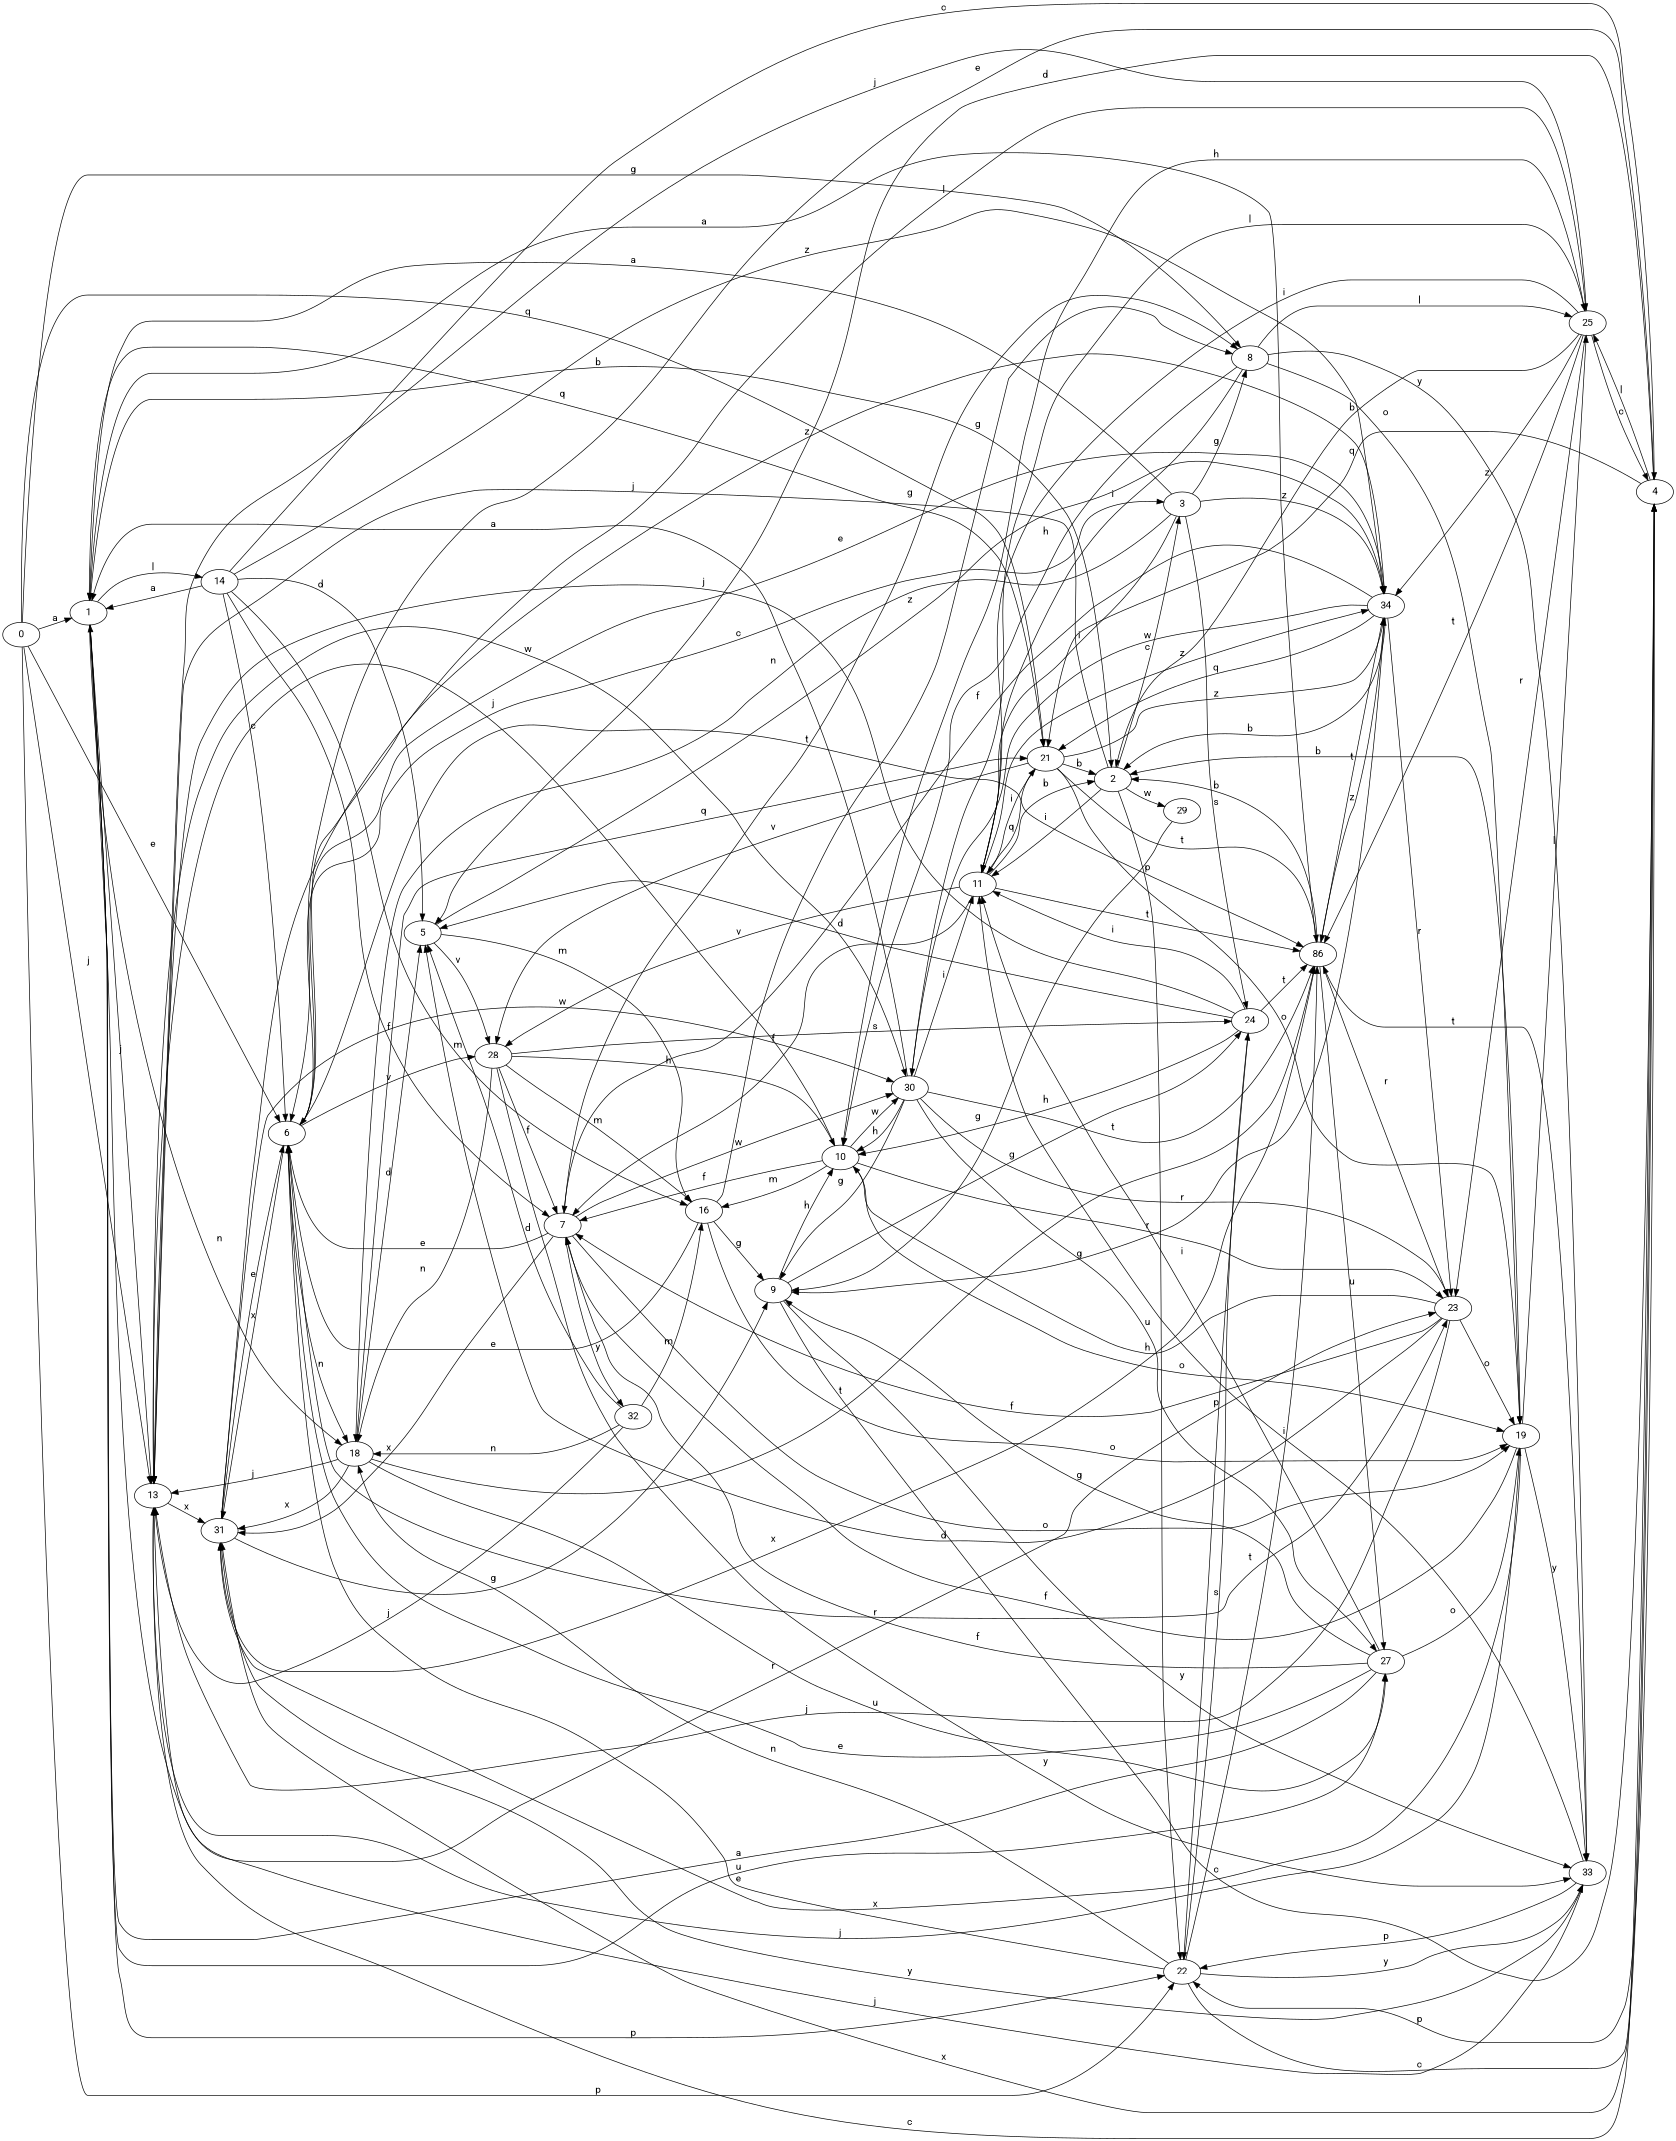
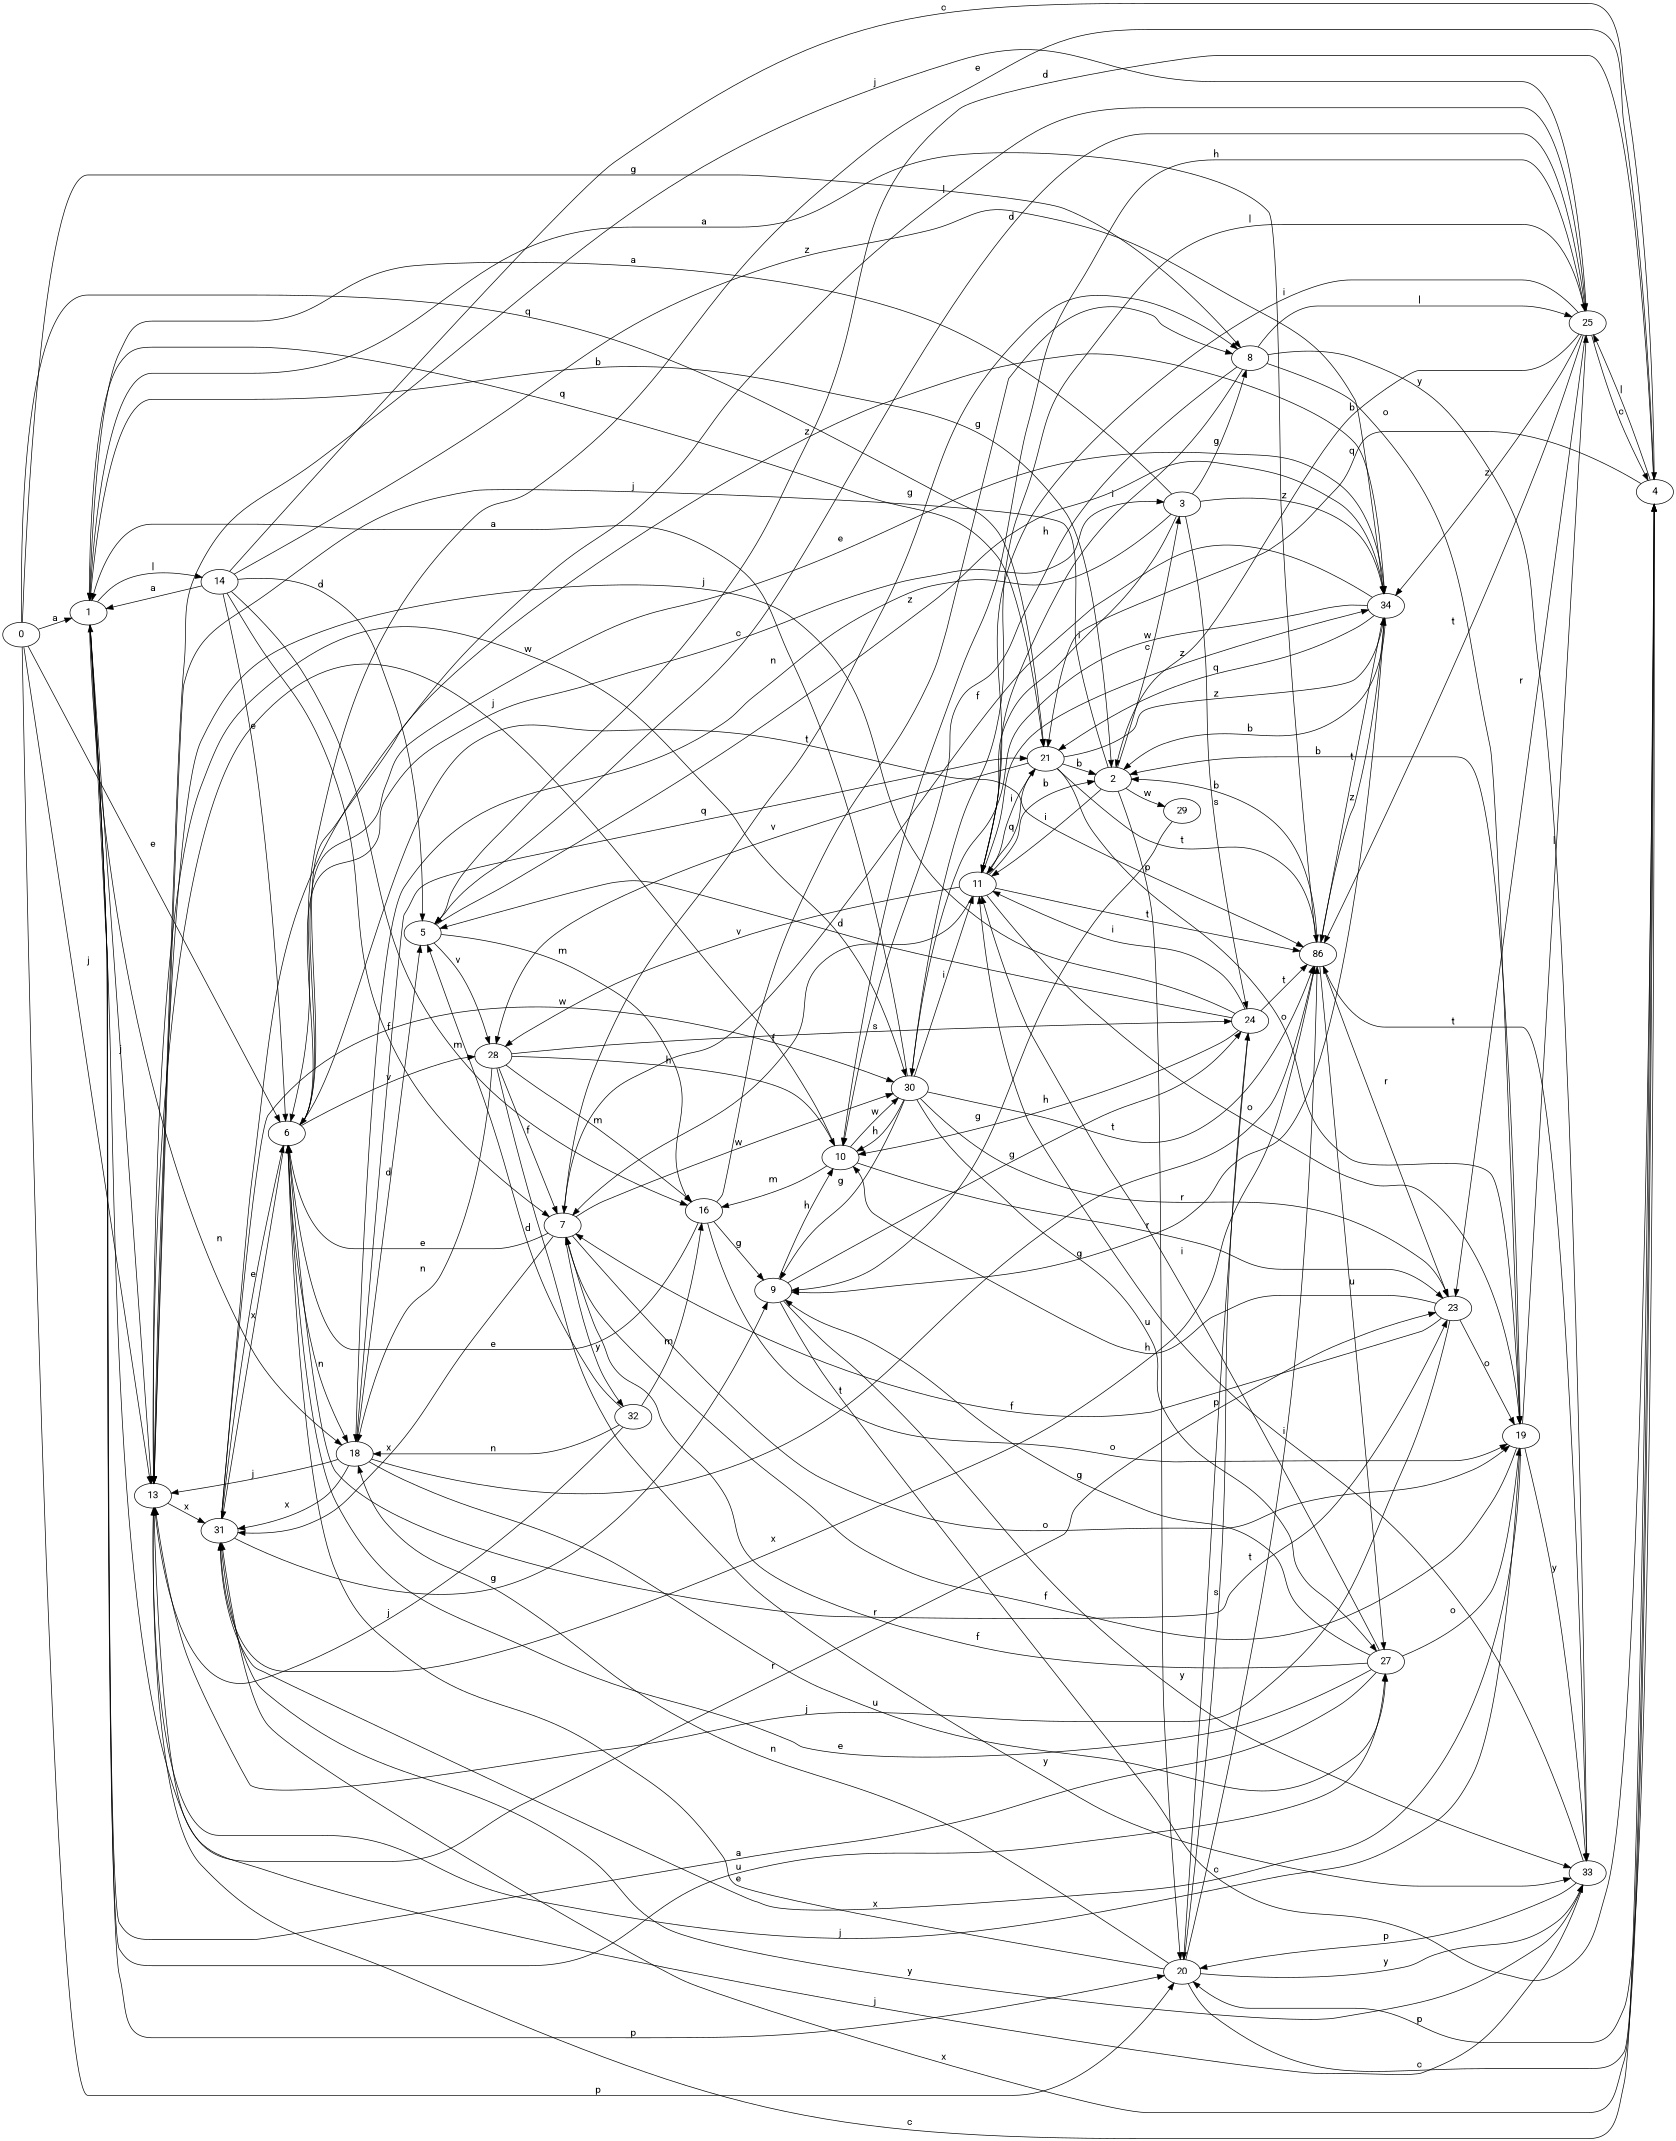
edge "14" -> "6": label "c" -> "e"
edge "34" -> "23": removed, label "r"
edge "10" -> "7": removed, label "f"
edge "10" -> "19": now "11" -> "19"
edge "23" -> "5": now "25" -> "5"
node "22": label "22" -> "20"
